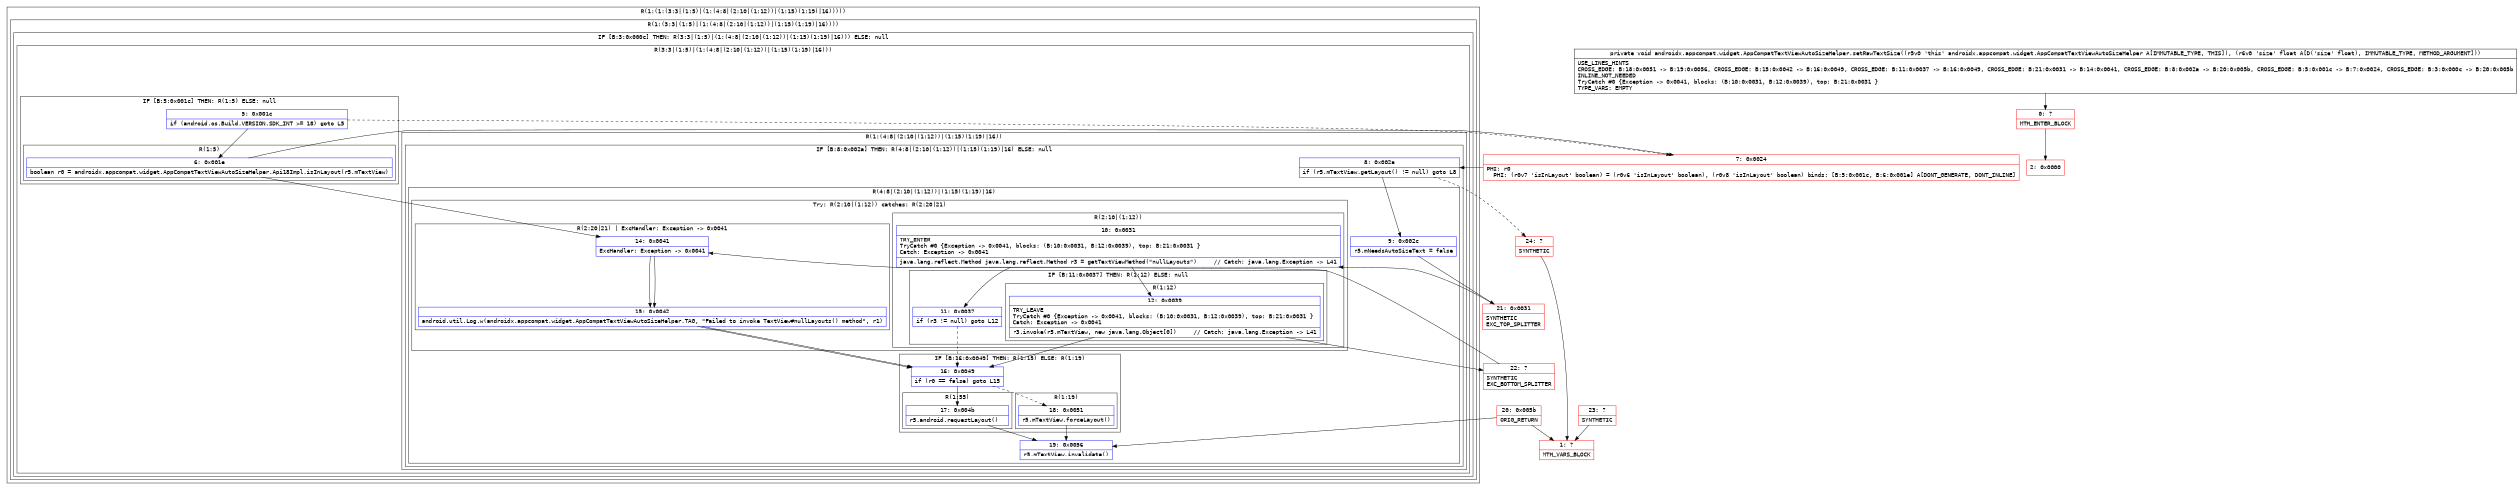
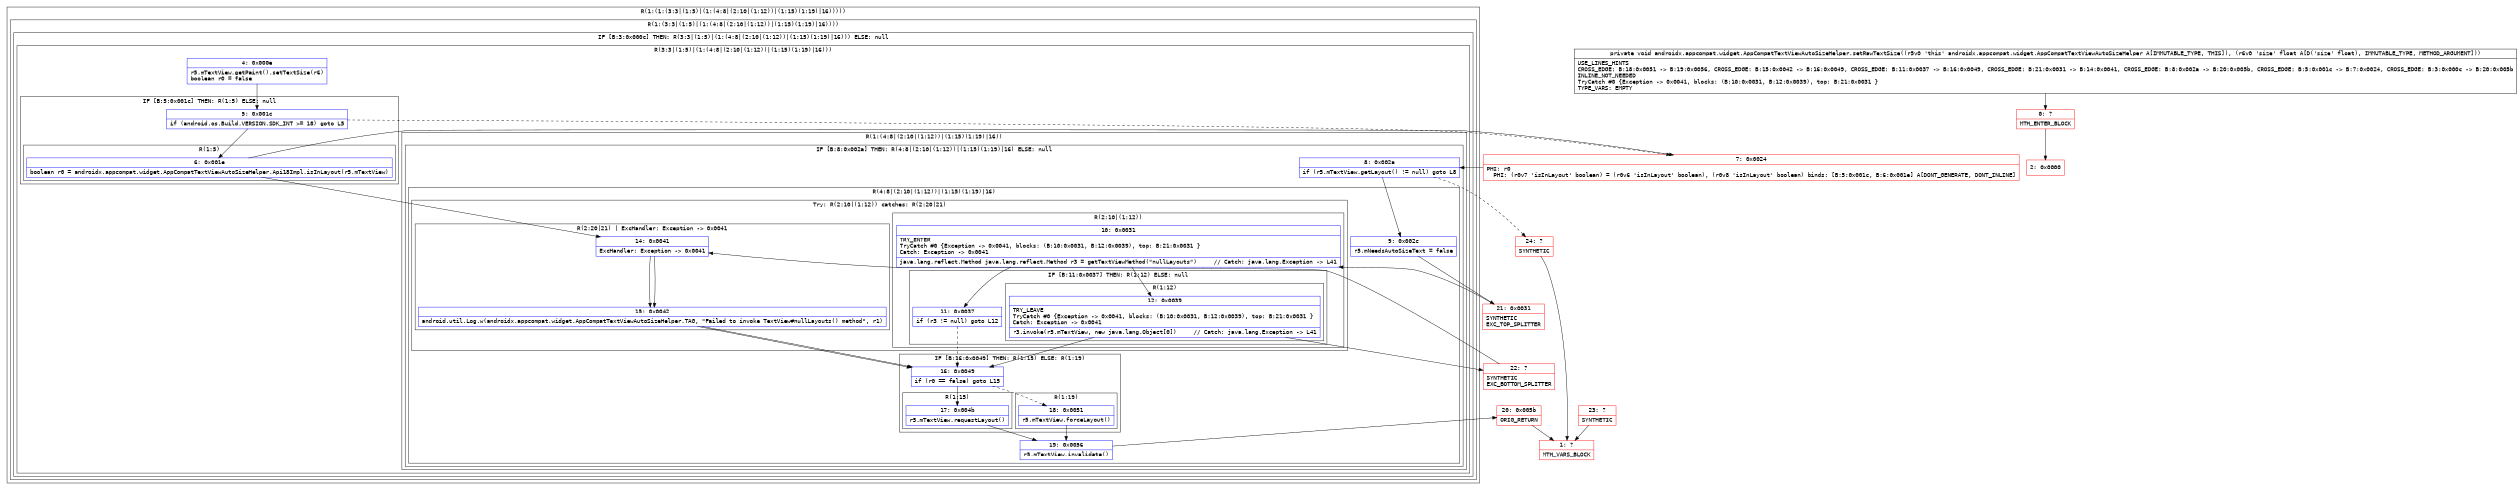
node "4: 0x000e": added
cluster "R(1:55)": label "R(1:55)" -> "R(1:15)"
node "17: 0x004b": text "r5.android.requestLayout()" -> "r5.mTextView.requestLayout()"
edge "20: 0x005b" -> "19: 0x0056": reversed
